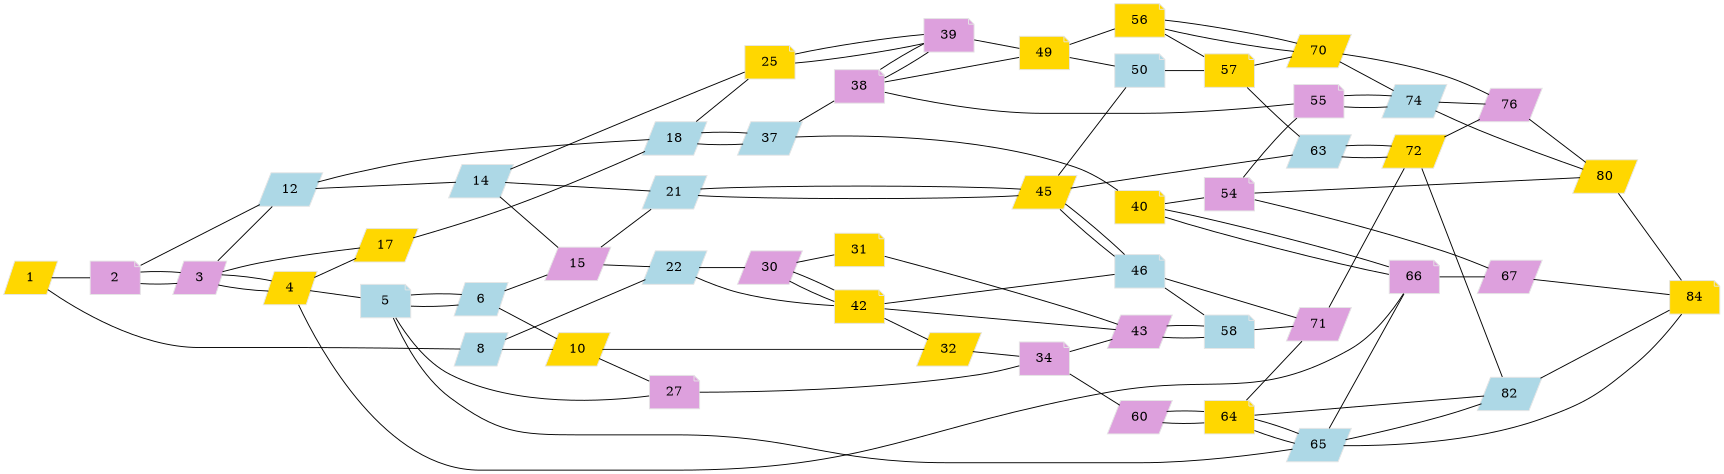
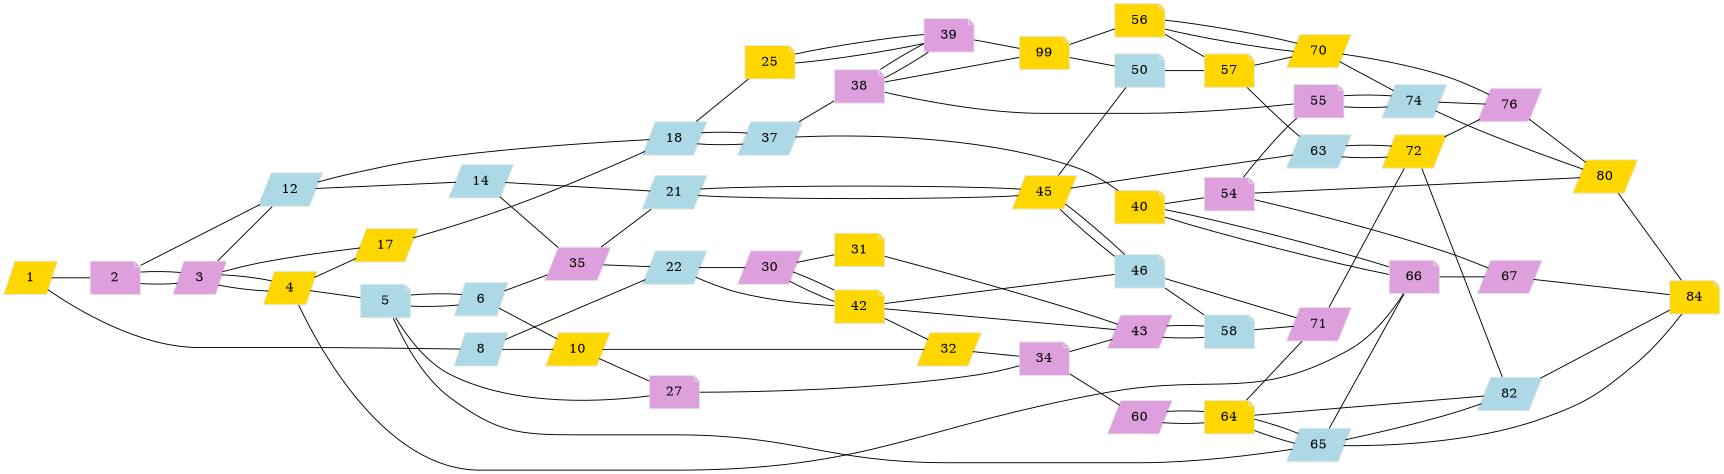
node "49": label "49" -> "99"
edge "25" -- "14": removed
node "15": label "15" -> "35"
